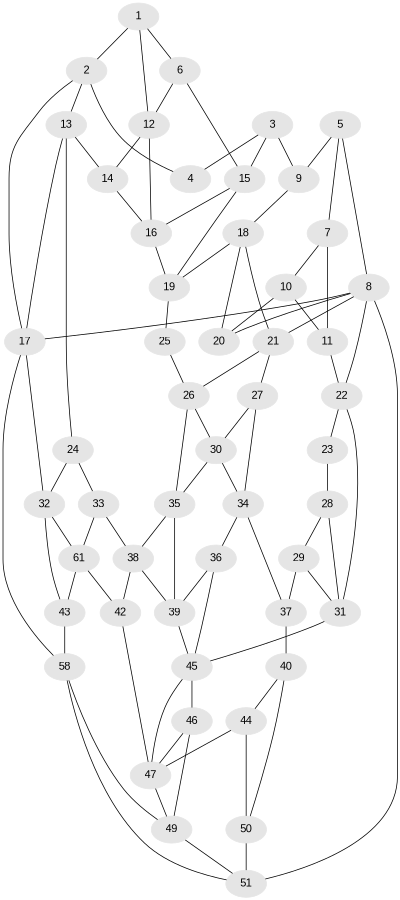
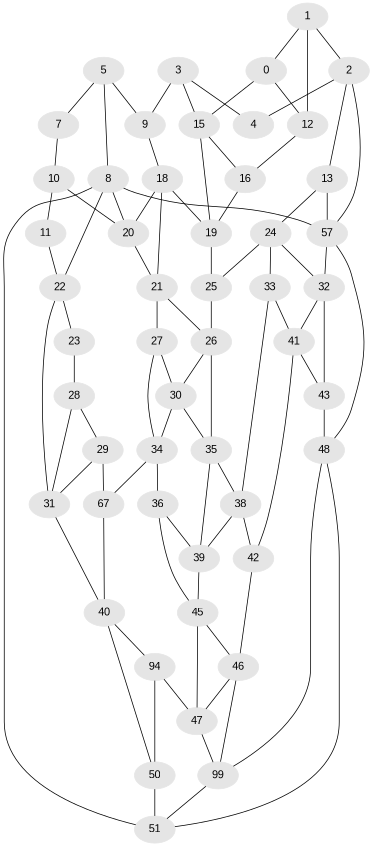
node "6": label "6" -> "0"
node "14": removed
edge "24" -- "25": added
edge "7" -- "11": removed
edge "8" -- "21": now "20" -- "21"
node "17": label "17" -> "57"
node "61": label "61" -> "41"
node "37": label "37" -> "67"
edge "31" -- "45": now "31" -- "40"
node "58": label "58" -> "48"
edge "42" -- "47": now "42" -- "46"
node "44": label "44" -> "94"
node "49": label "49" -> "99"
